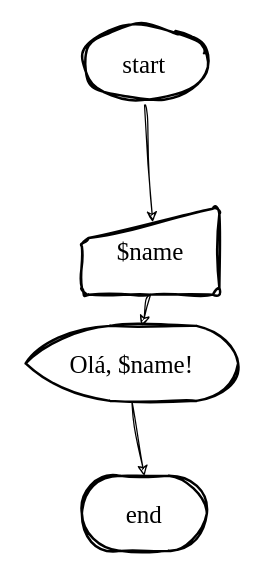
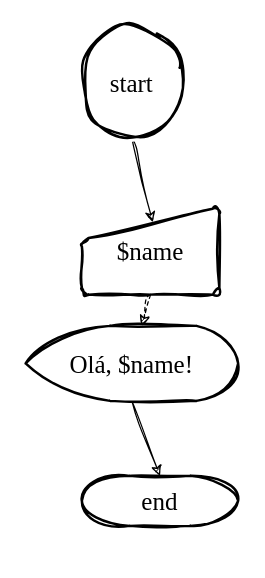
node "start": size 125x75 -> 100x113
edge "$name" -> "Olá, $name!": style solid -> dashed
node "end": size 125x75 -> 156x50
